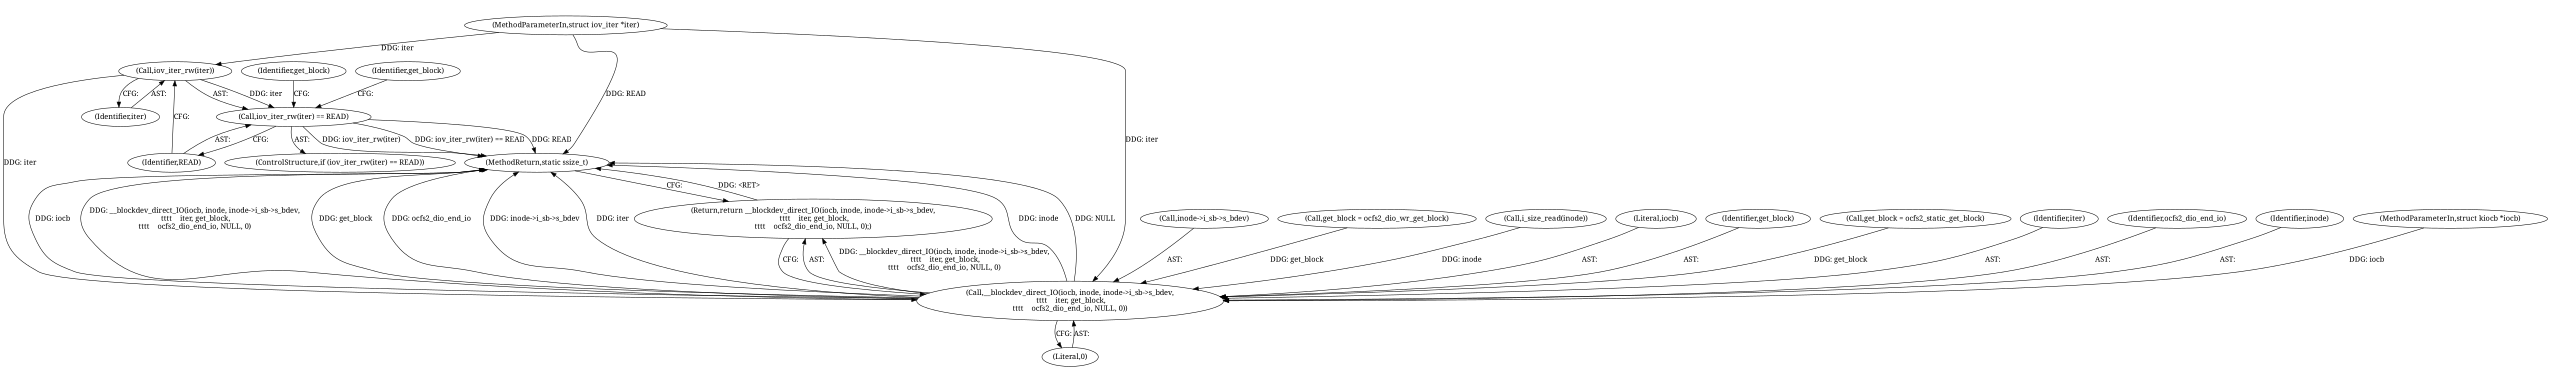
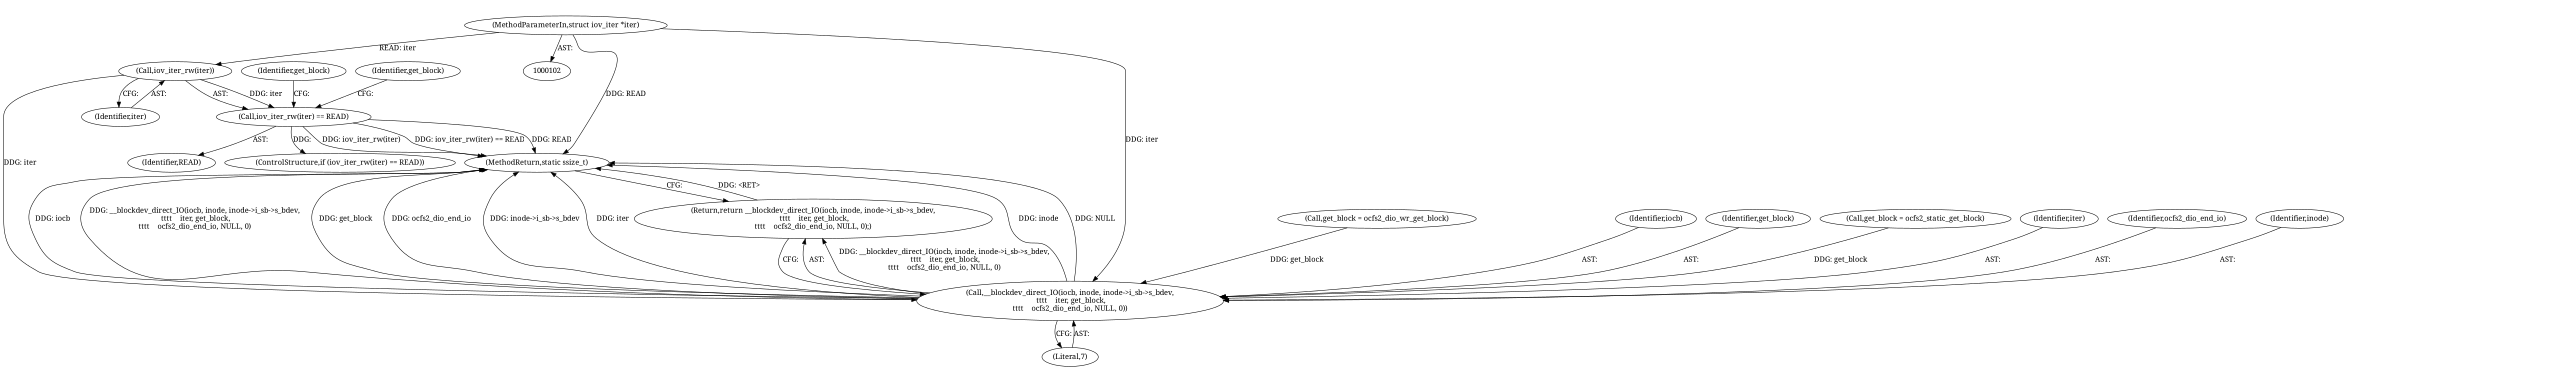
edge "(MethodParameterIn,struct iov_iter *iter)" -> "(Call,iov_iter_rw(iter))": label "DDG: iter" -> "READ: iter"
node "1000102": added
edge "(Identifier,READ)" -> "(Call,iov_iter_rw(iter))": removed, label "CFG:"
edge "(Identifier,READ)" -> "(Call,iov_iter_rw(iter) == READ)": removed, label "AST:"
edge "(Call,iov_iter_rw(iter) == READ)" -> "(Identifier,READ)": label "CFG: " -> "AST: "
edge "(Call,iov_iter_rw(iter) == READ)" -> "(ControlStructure,if (iov_iter_rw(iter) == READ))": label "AST: " -> "DDG: "
node "(Call,inode->i_sb->s_bdev)": removed
node "(Call,i_size_read(inode))": removed
node "(Literal,iocb)": label "(Literal,iocb)" -> "(Identifier,iocb)"
node "(MethodParameterIn,struct kiocb *iocb)": removed
node "(Literal,0)": label "(Literal,0)" -> "(Literal,7)"
